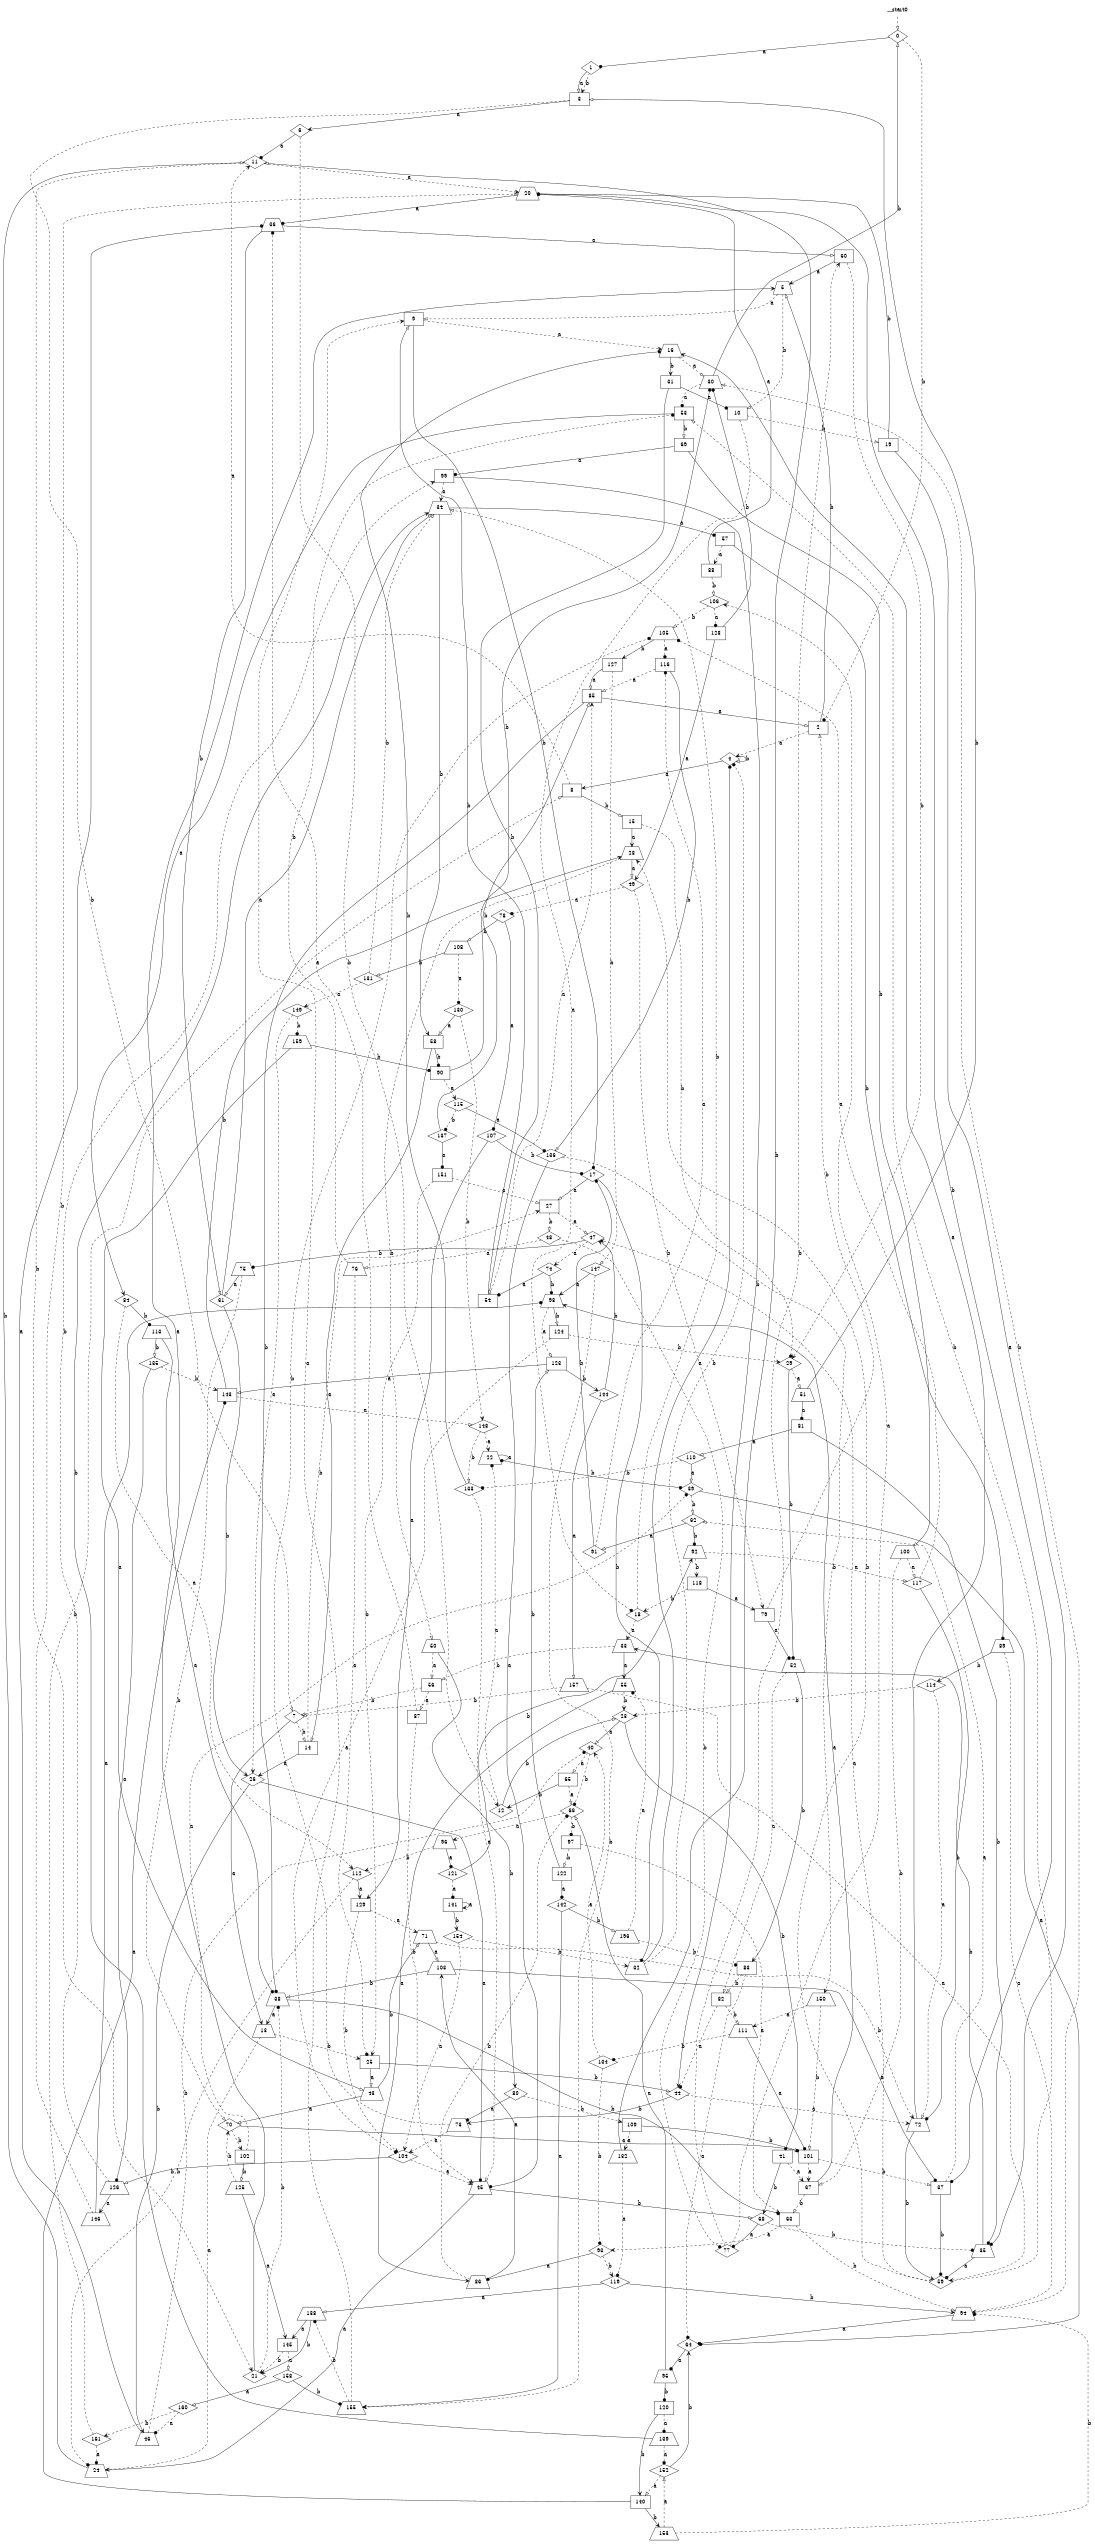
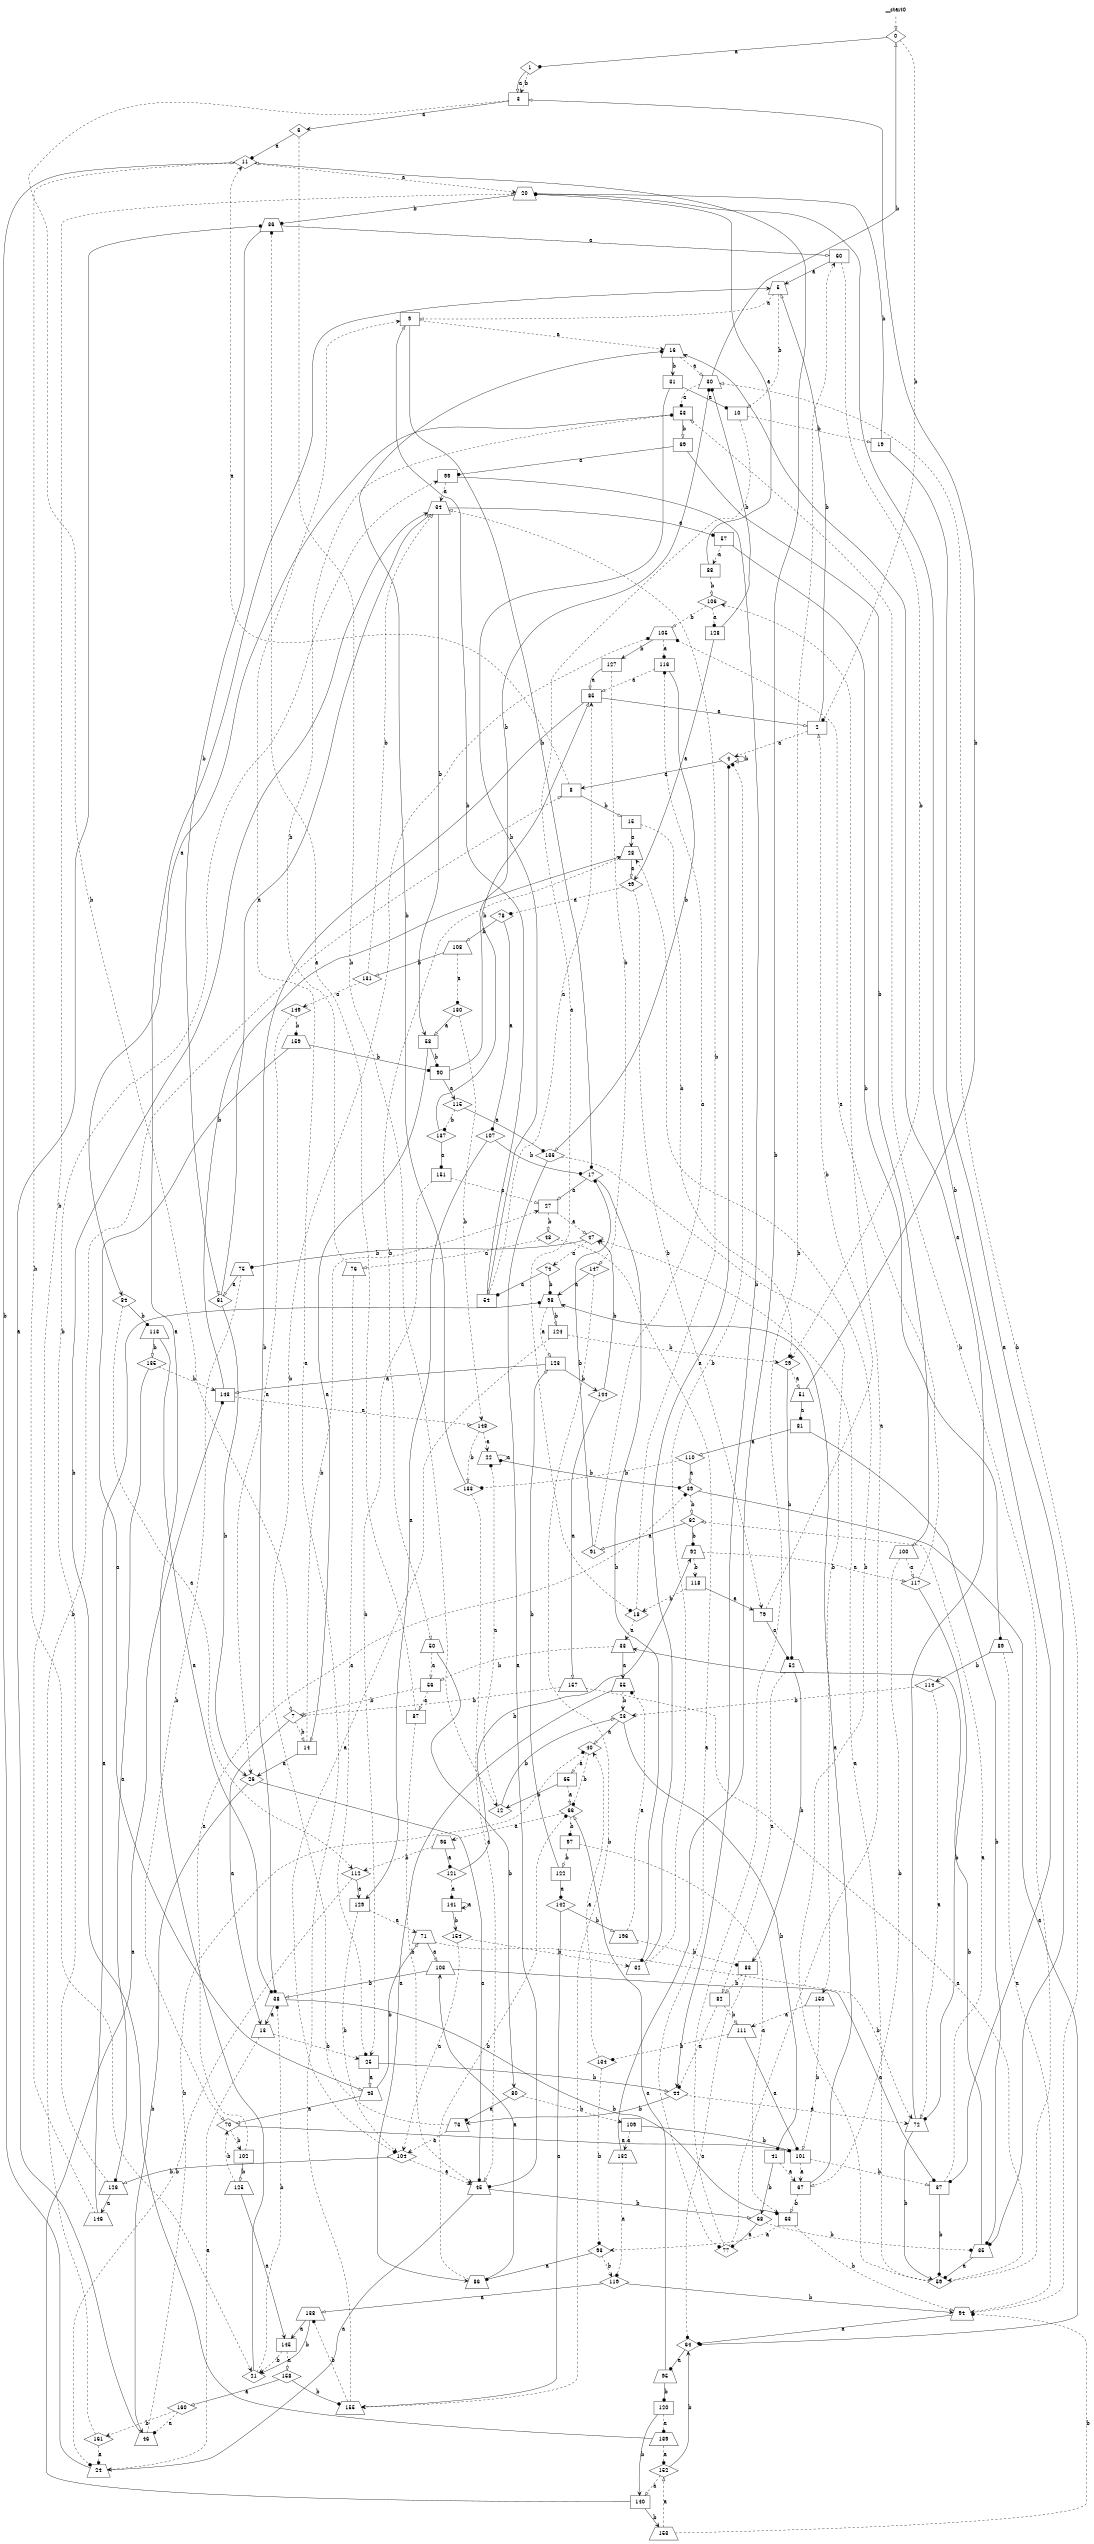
edge "20" -> "36": label "a" -> "b"
edge "90" -> "115": style dashed -> solid
edge "48" -> "77": label "b" -> "a"
